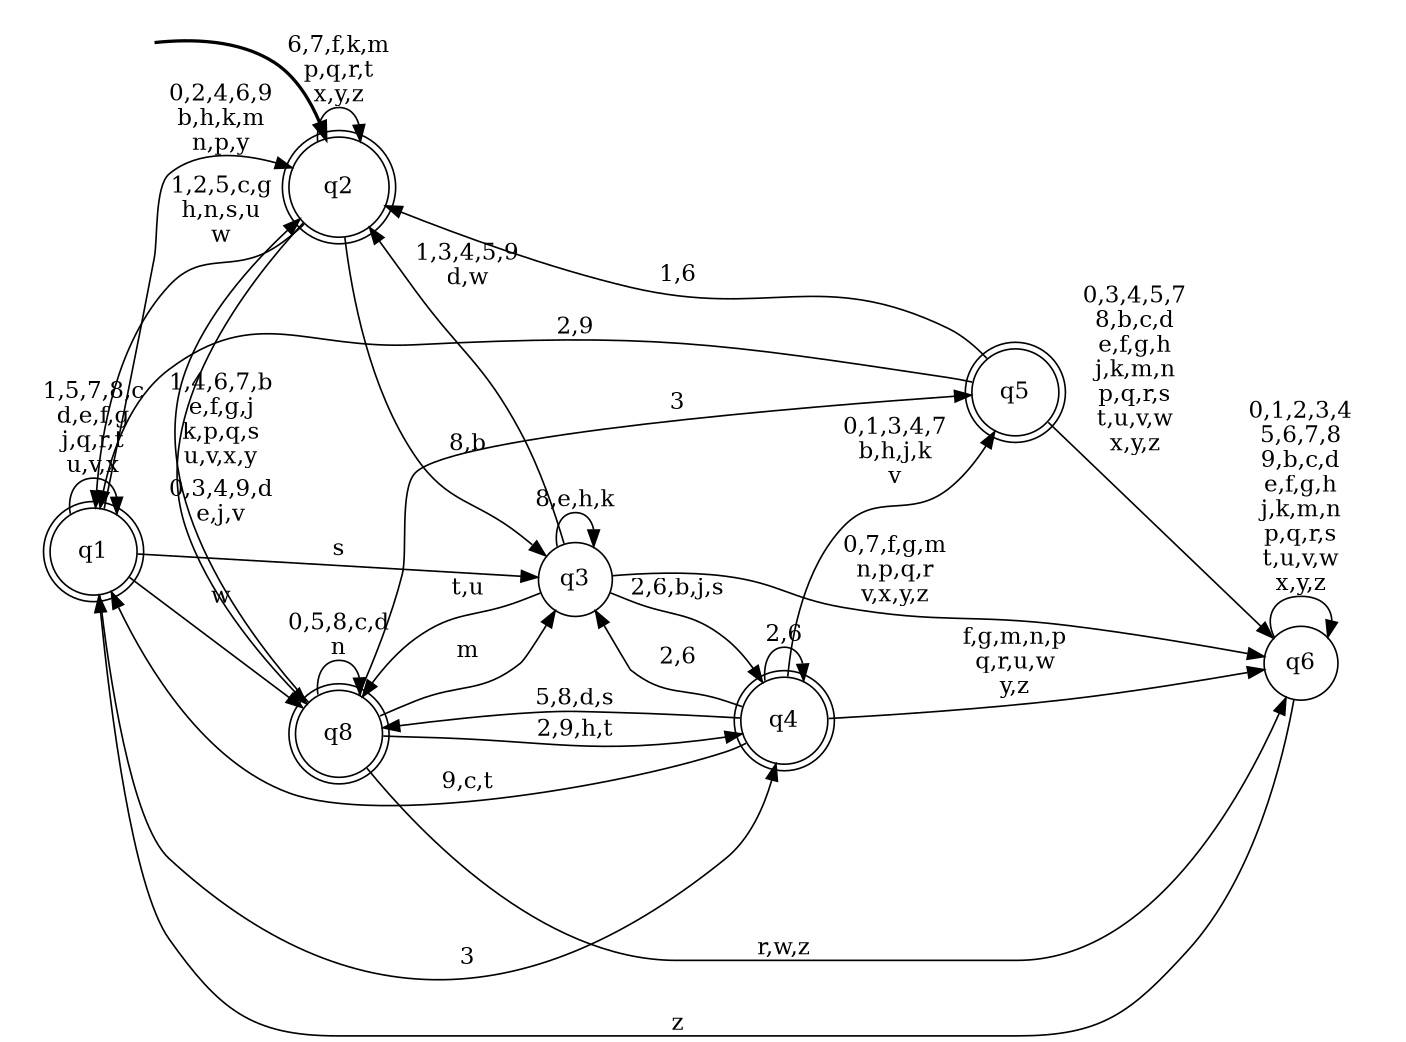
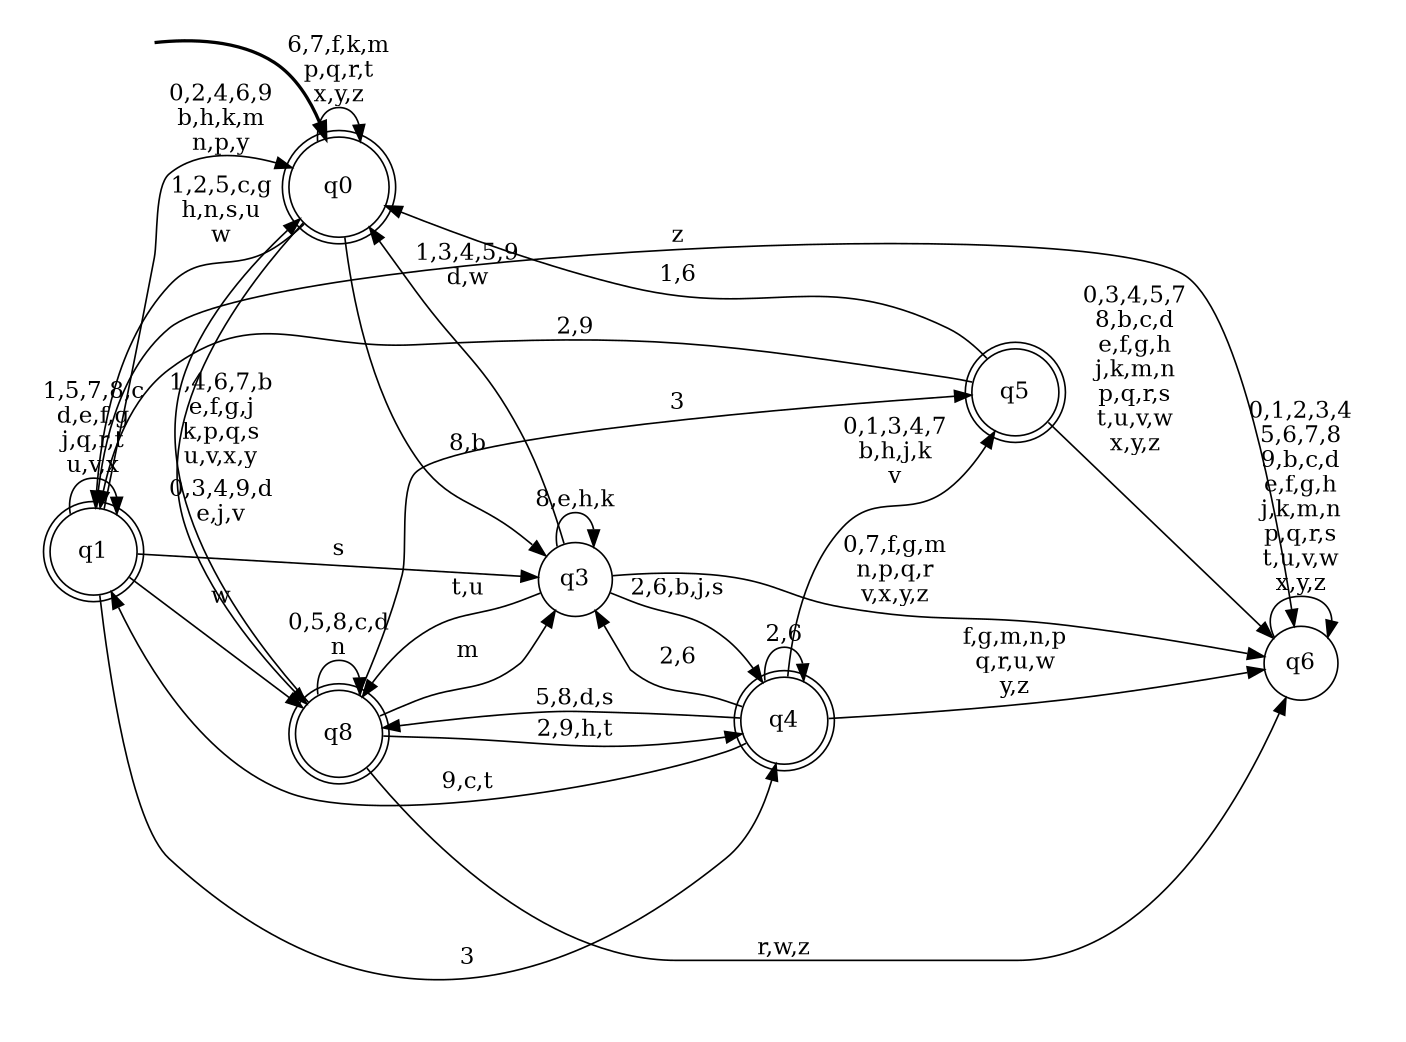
node "q2": label "q2" -> "q0"
edge "q6" -> "q1": reversed
